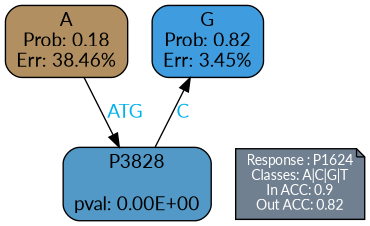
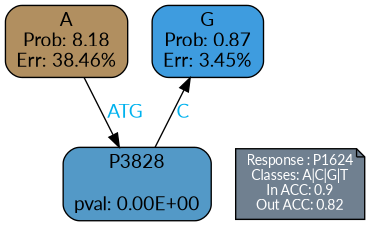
node "A Prob: 0.18 Err: 38.46%": label "A Prob: 0.18 Err: 38.46%" -> "A Prob: 8.18 Err: 38.46%"
node "G Prob: 0.82 Err: 3.45%": label "G Prob: 0.82 Err: 3.45%" -> "G Prob: 0.87 Err: 3.45%"
